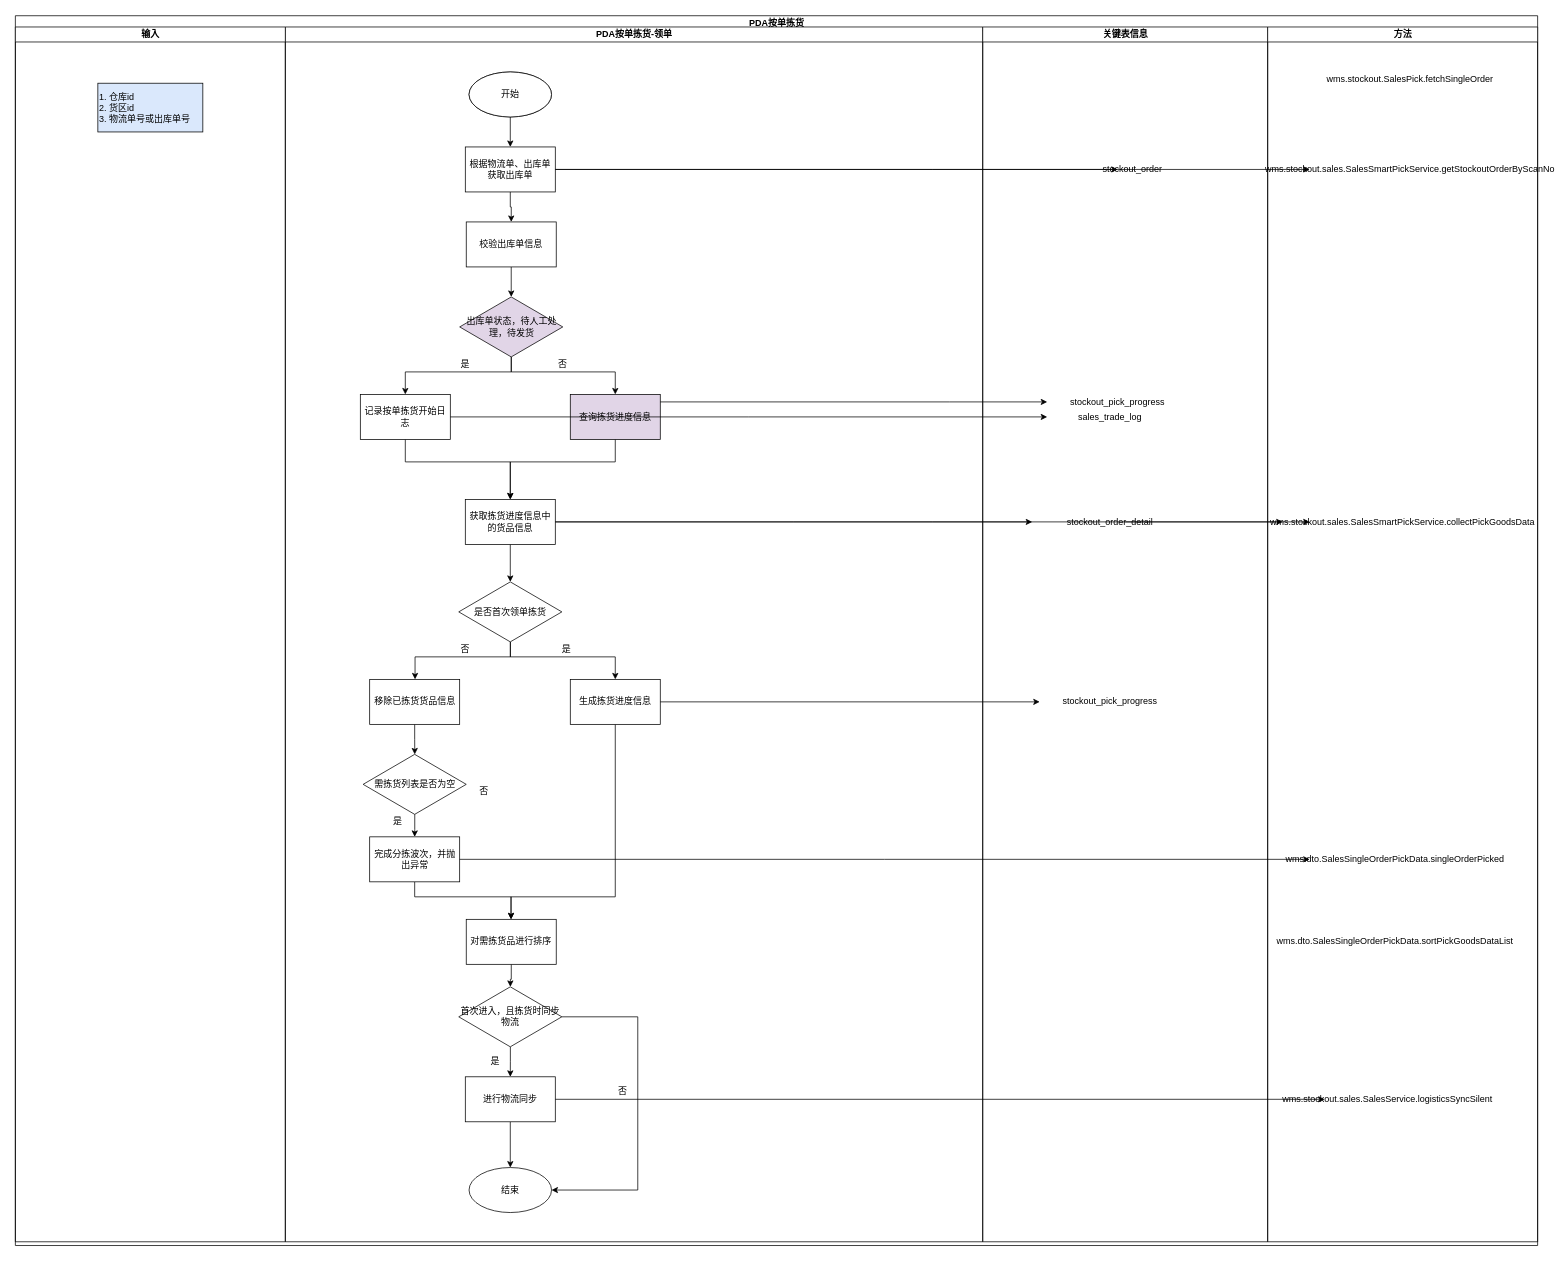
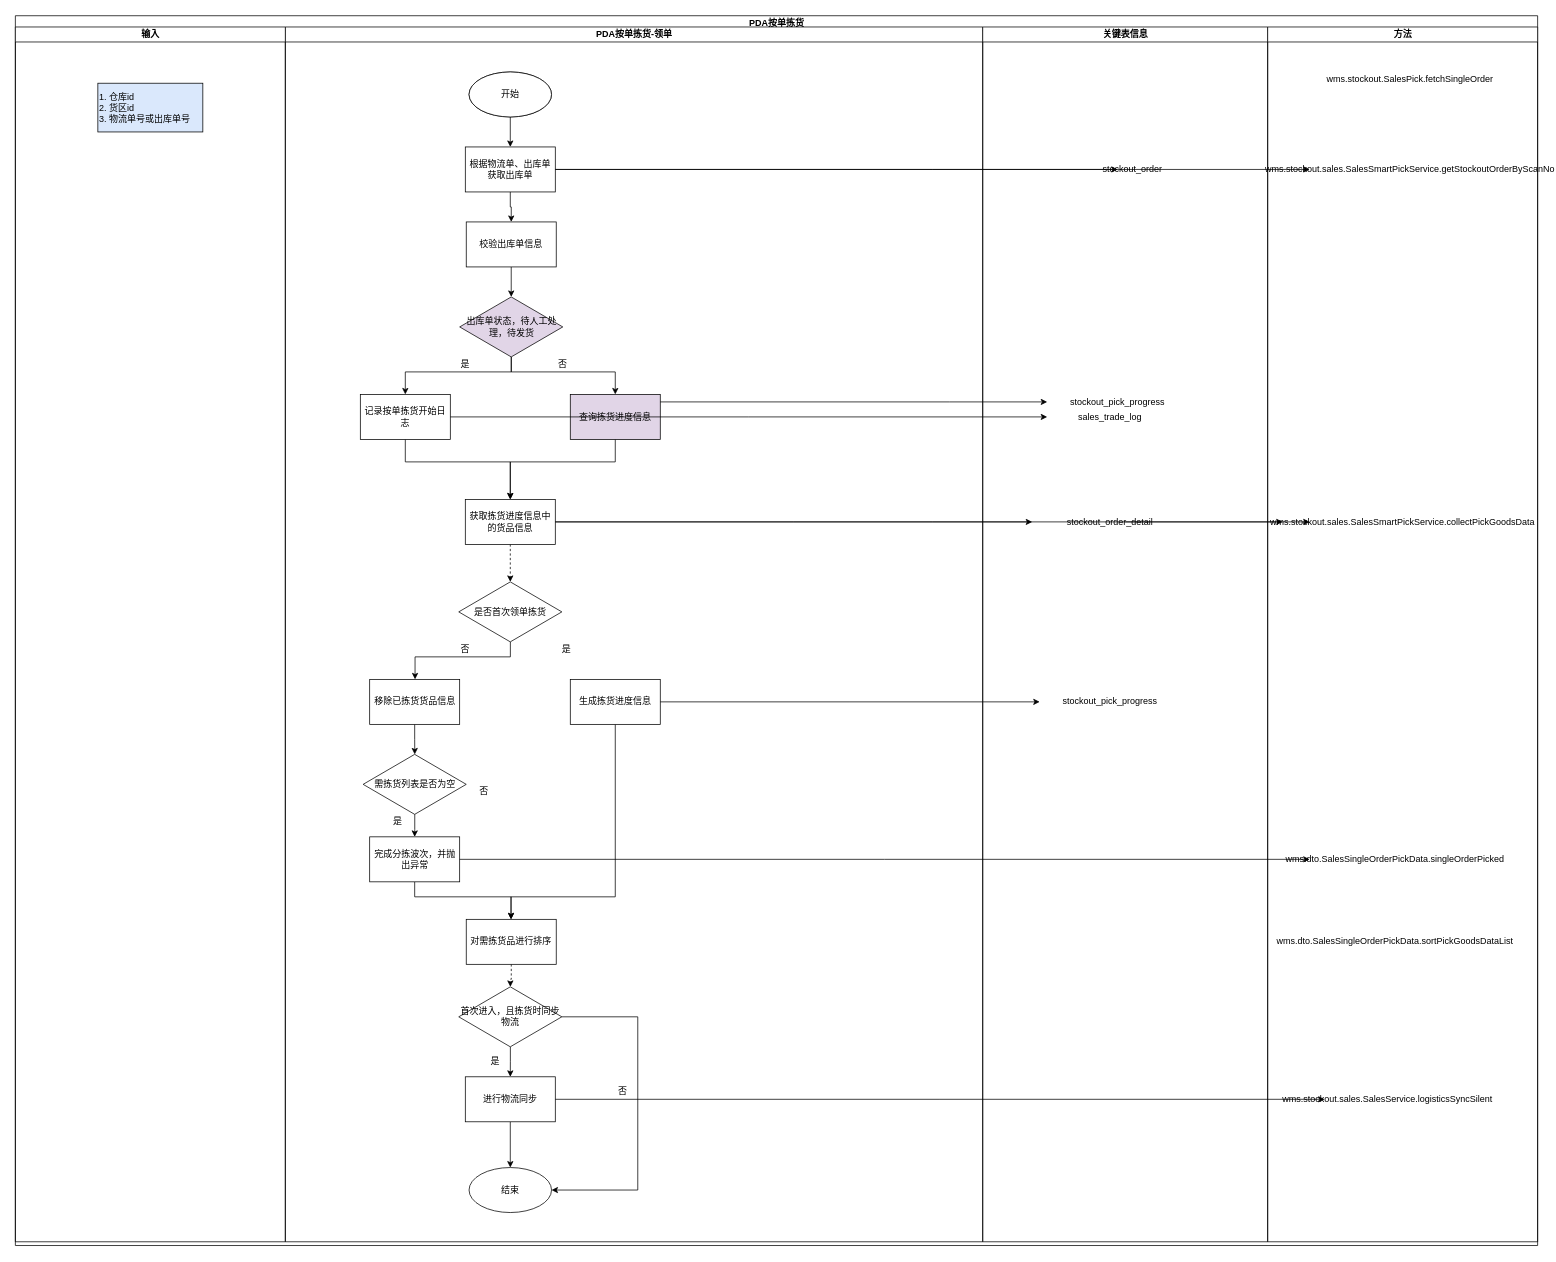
edge "获取拣货进度信息中的货品信息" -> "是否首次领单拣货": style solid -> dashed
edge "是否首次领单拣货" -> "生成拣货进度信息": removed
edge "对需拣货品进行排序" -> "首次进入，且拣货时同步物流": style solid -> dashed
